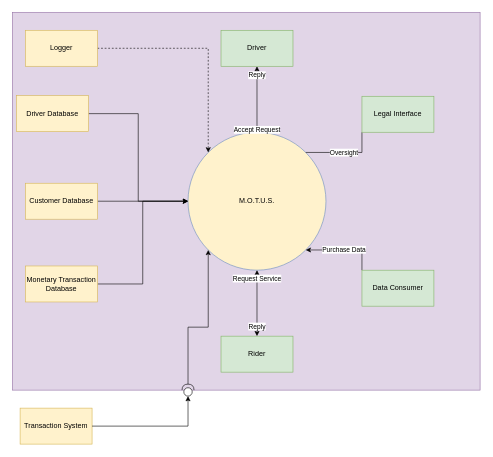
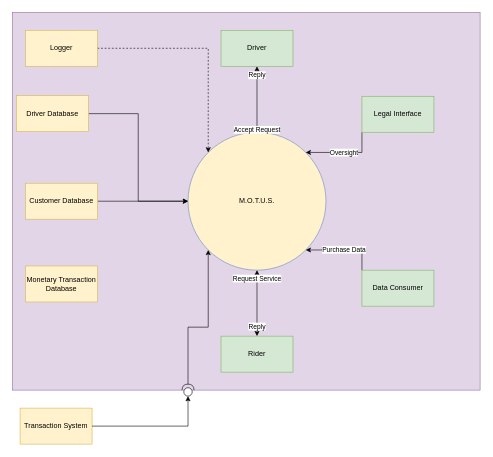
edge "Legal Interface" -- "M.O.T.U.S.": arrowhead none -> classic
edge "Monetary Transaction Database" -> "M.O.T.U.S.": removed
